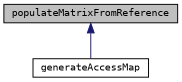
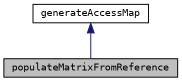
edge "generateAccessMap" -> "populateMatrixFromReference": reversed
